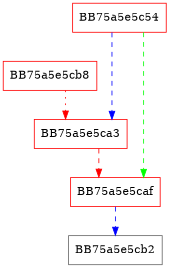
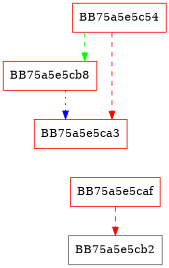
edge "BB75a5e5c54" -> "BB75a5e5ca3": color blue -> red
edge "BB75a5e5cb8" -> "BB75a5e5ca3": color red -> blue
edge "BB75a5e5c54" -> "BB75a5e5caf": now "BB75a5e5c54" -> "BB75a5e5cb8"
edge "BB75a5e5ca3" -> "BB75a5e5caf": removed
edge "BB75a5e5caf" -> "BB75a5e5cb2": color blue -> red
